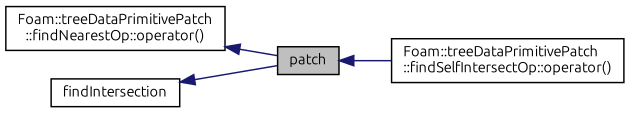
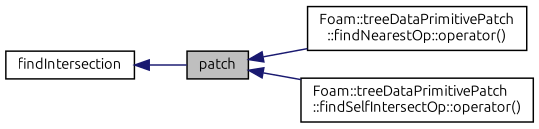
edge "patch" -> "Foam::treeDataPrimitivePatch ::findNearestOp::operator()": reversed
